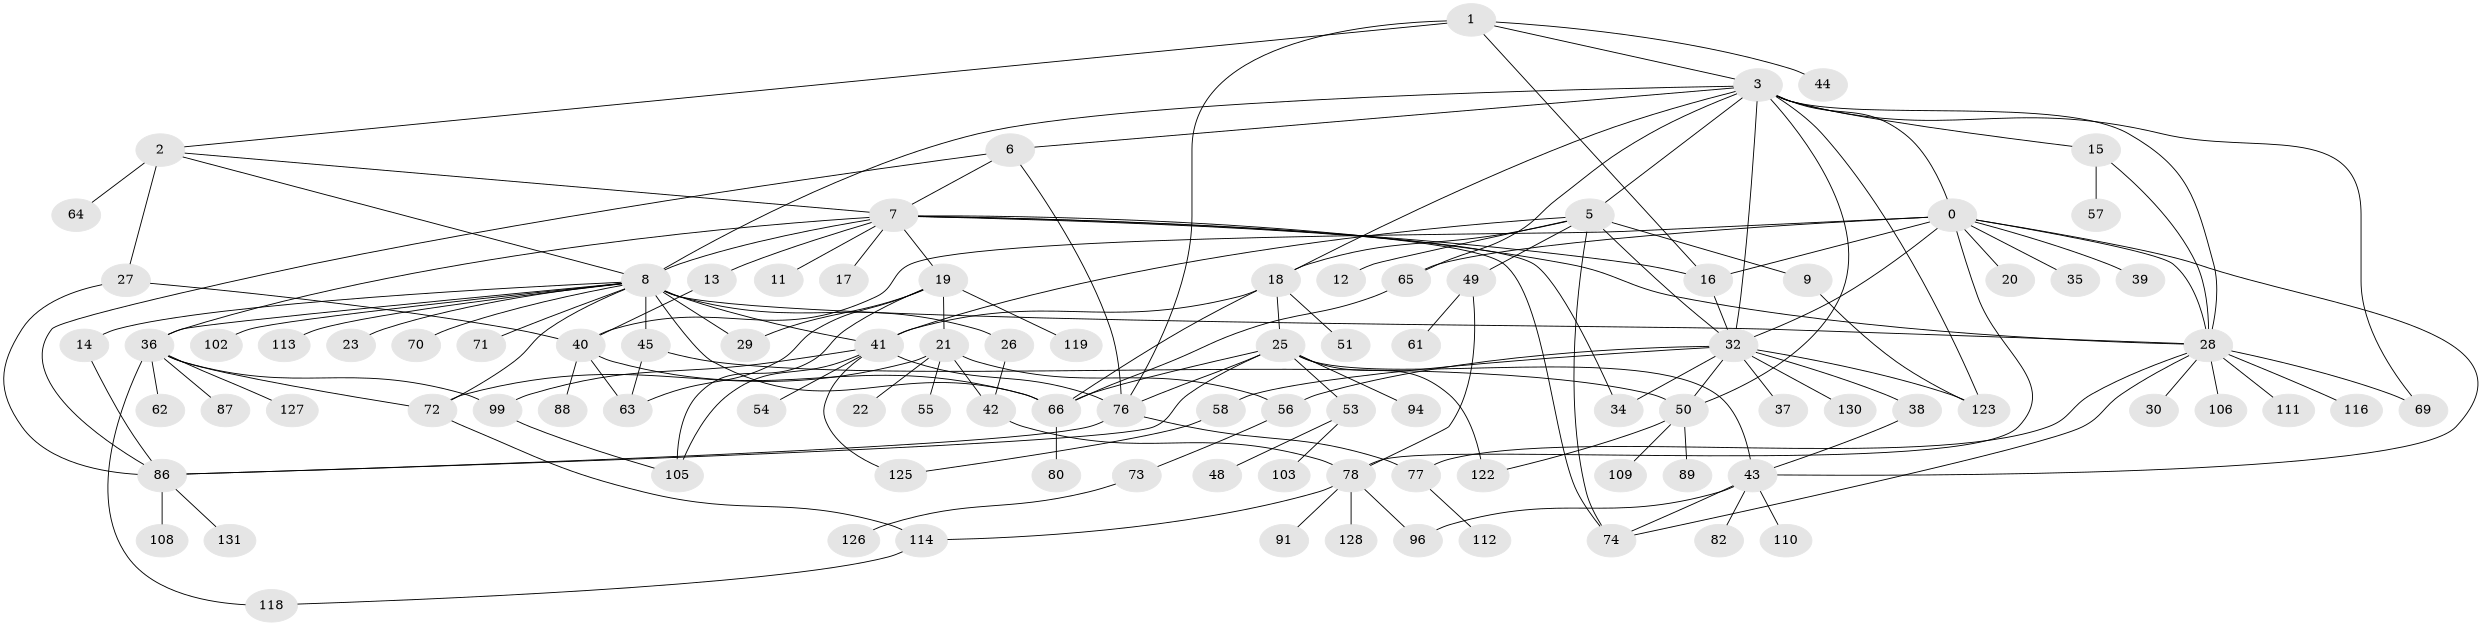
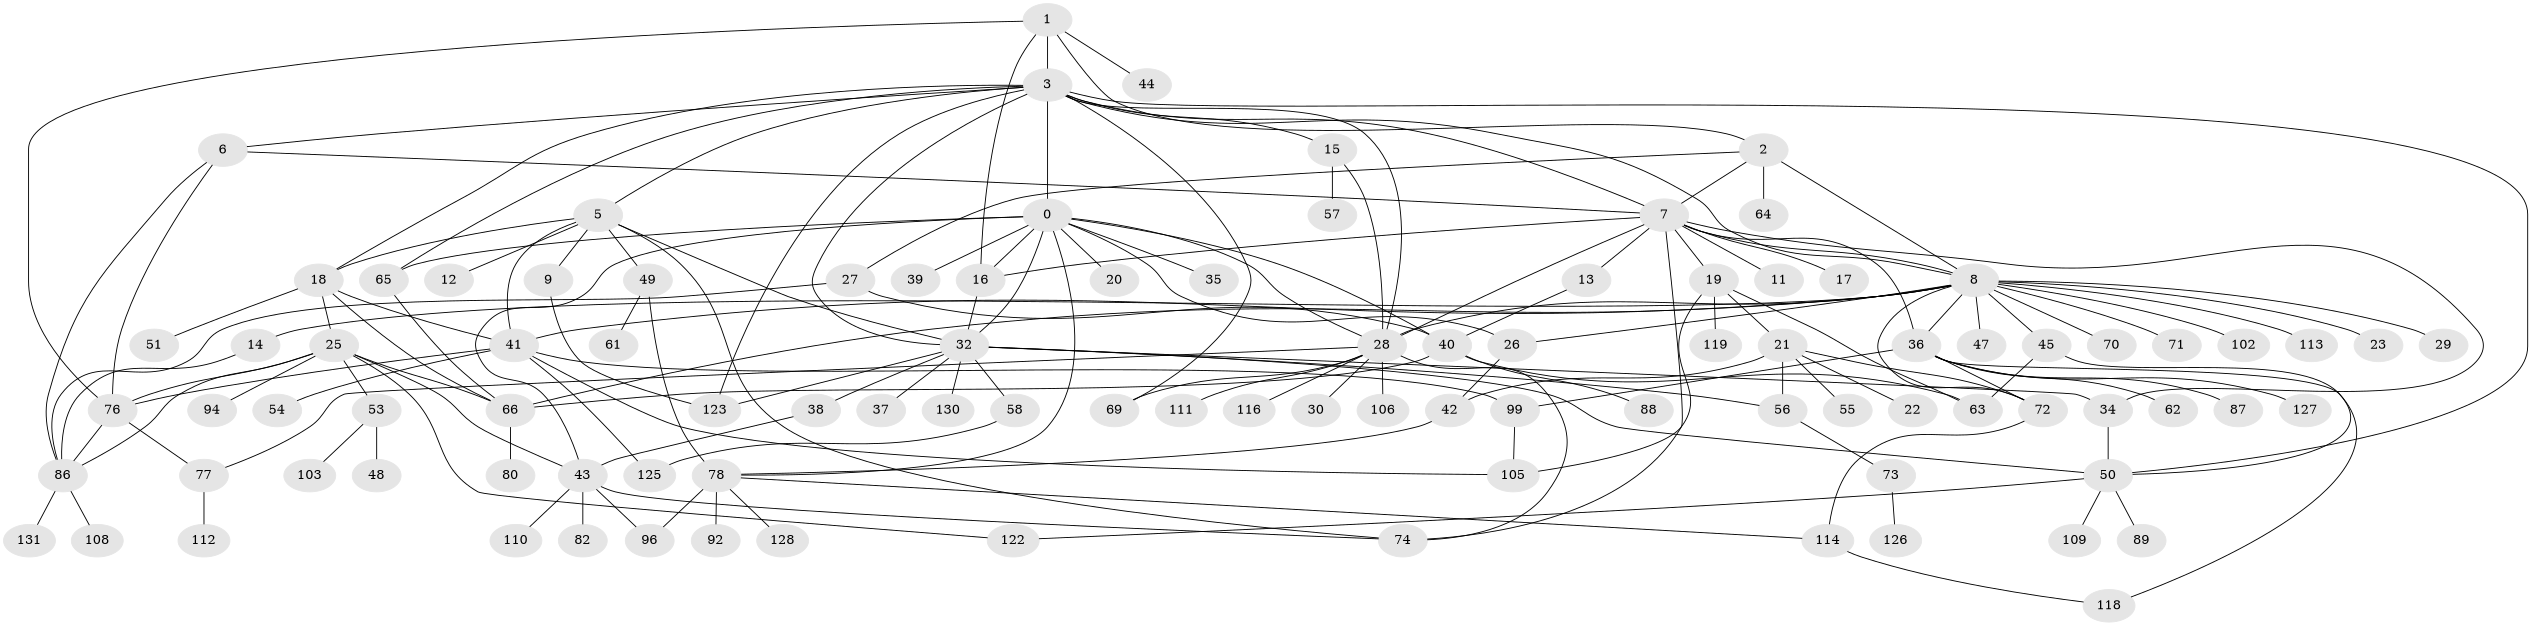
edge "3" -- "7": added
edge "19" -- "29": removed
edge "0" -- "26": added
node "47": added
edge "34" -- "50": added
node "91": label "91" -> "92"
